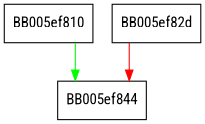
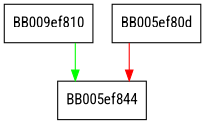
node "BB005ef810": label "BB005ef810" -> "BB009ef810"
node "BB005ef82d": label "BB005ef82d" -> "BB005ef80d"
